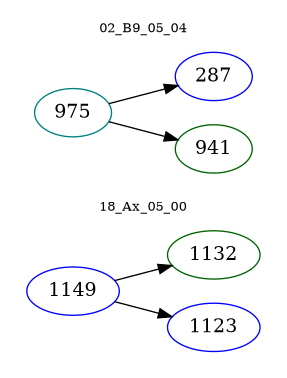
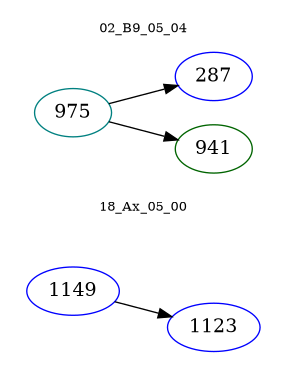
node "1132": removed
